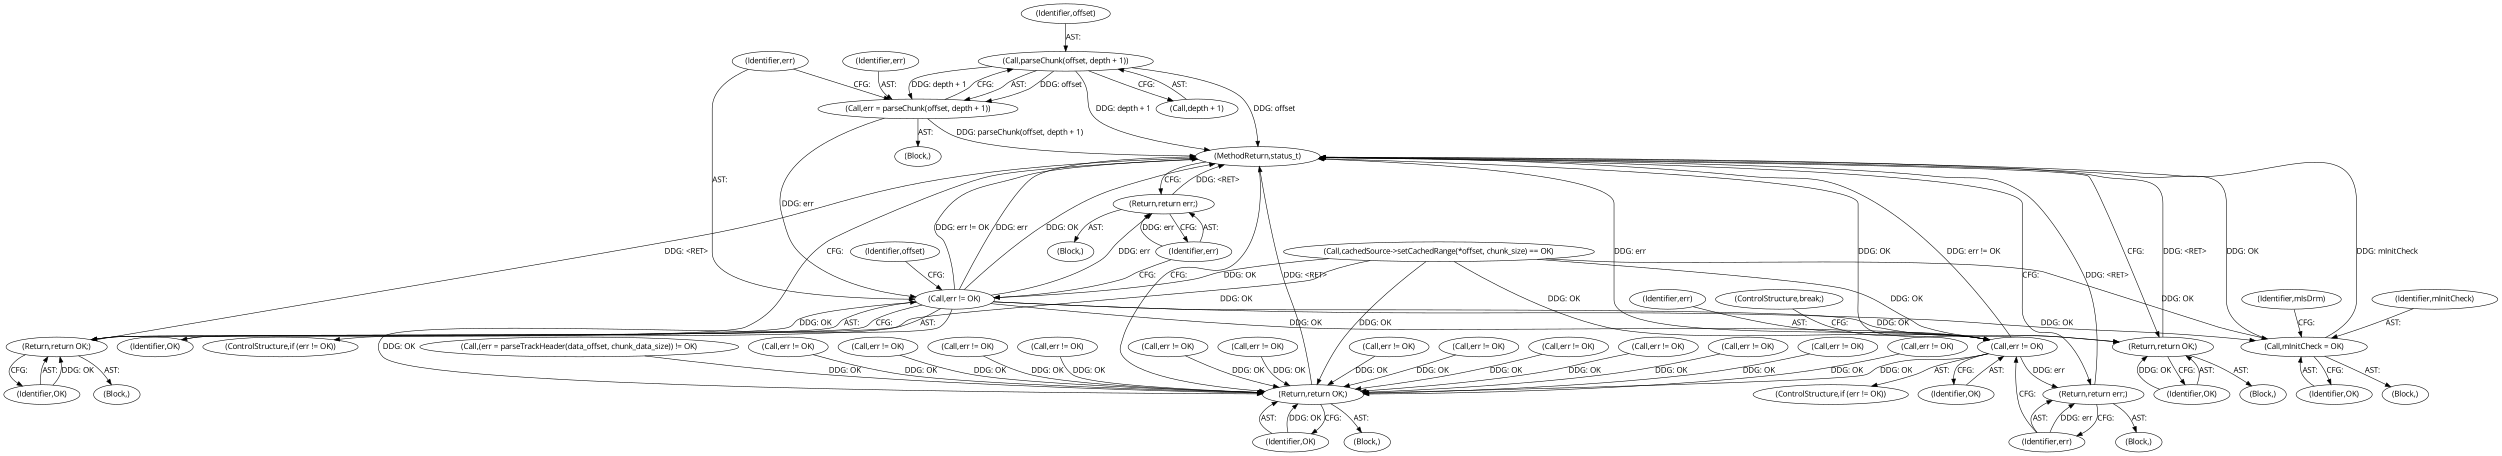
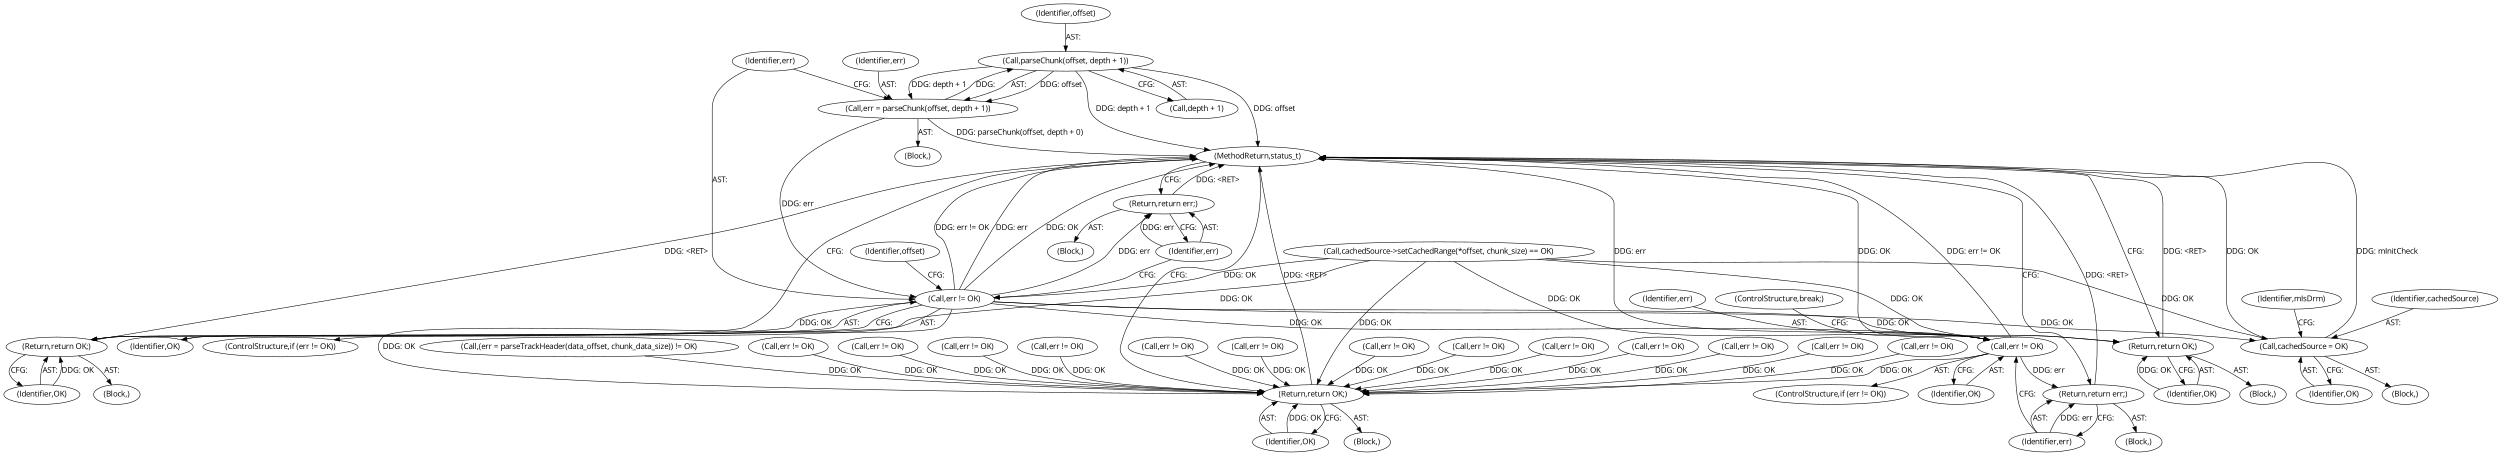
edge "(Call,err = parseChunk(offset, depth + 1))" -> "(Call,parseChunk(offset, depth + 1))": label "CFG: " -> "DDG: "
edge "(Call,err = parseChunk(offset, depth + 1))" -> "(MethodReturn,status_t)": label "DDG: parseChunk(offset, depth + 1)" -> "DDG: parseChunk(offset, depth + 0)"
node "(Identifier,mInitCheck)": label "(Identifier,mInitCheck)" -> "(Identifier,cachedSource)"
node "(Call,mInitCheck = OK)": label "(Call,mInitCheck = OK)" -> "(Call,cachedSource = OK)"
